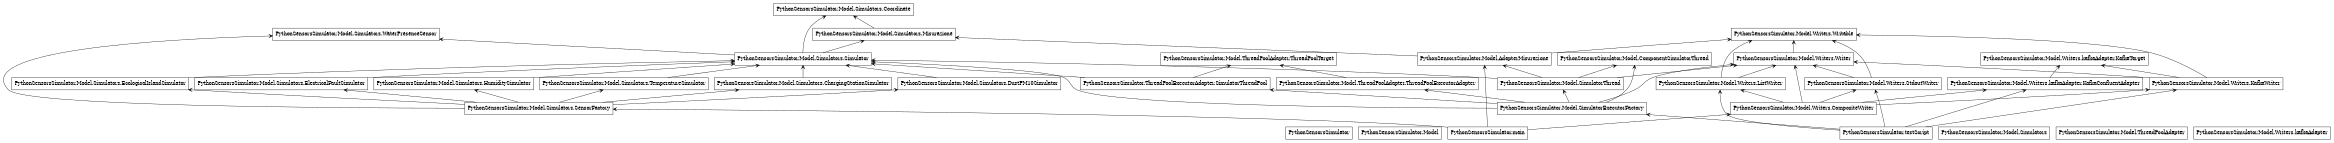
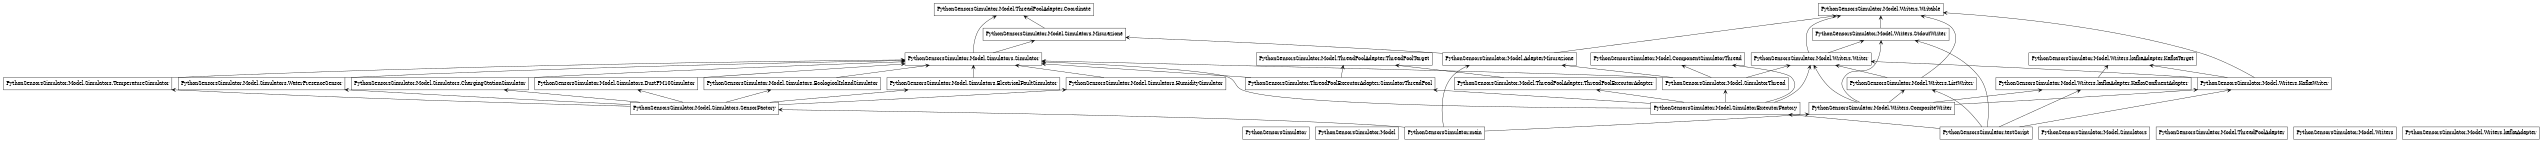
node "PythonSensorsSimulator.Model.Simulators.Coordinate": label "PythonSensorsSimulator.Model.Simulators.Coordinate" -> "PythonSensorsSimulator.Model.ThreadPoolAdapter.Coordinate"
edge "PythonSensorsSimulator.Model.Simulators.Simulator" -> "PythonSensorsSimulator.Model.Simulators.WaterPresenceSensor": reversed
edge "PythonSensorsSimulator.Model.Writers.StdoutWriter" -> "PythonSensorsSimulator.Model.Writers.Writer": reversed
node "PythonSensorsSimulator.Model.Writers": added
